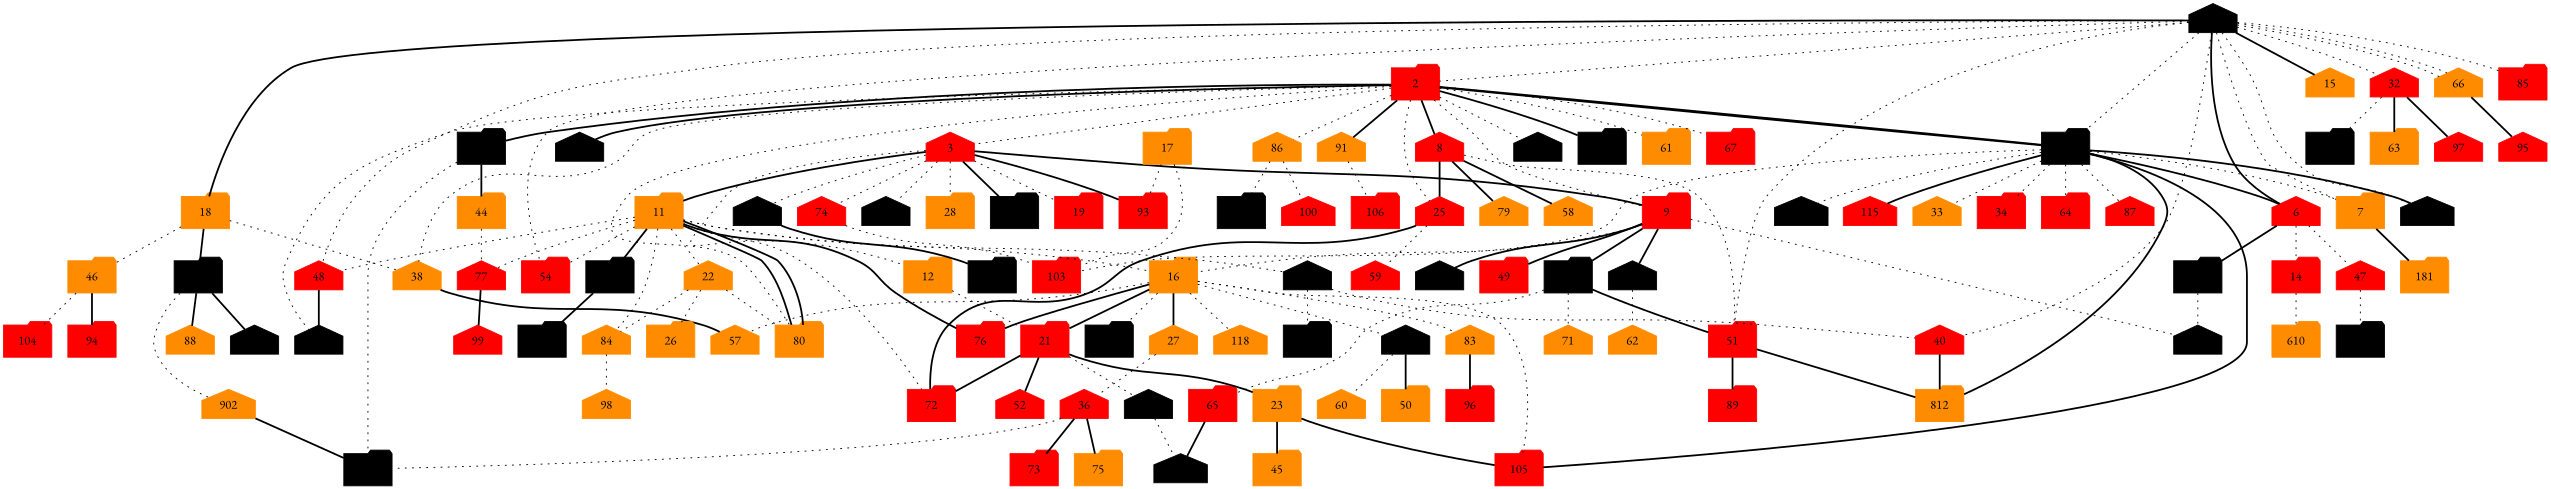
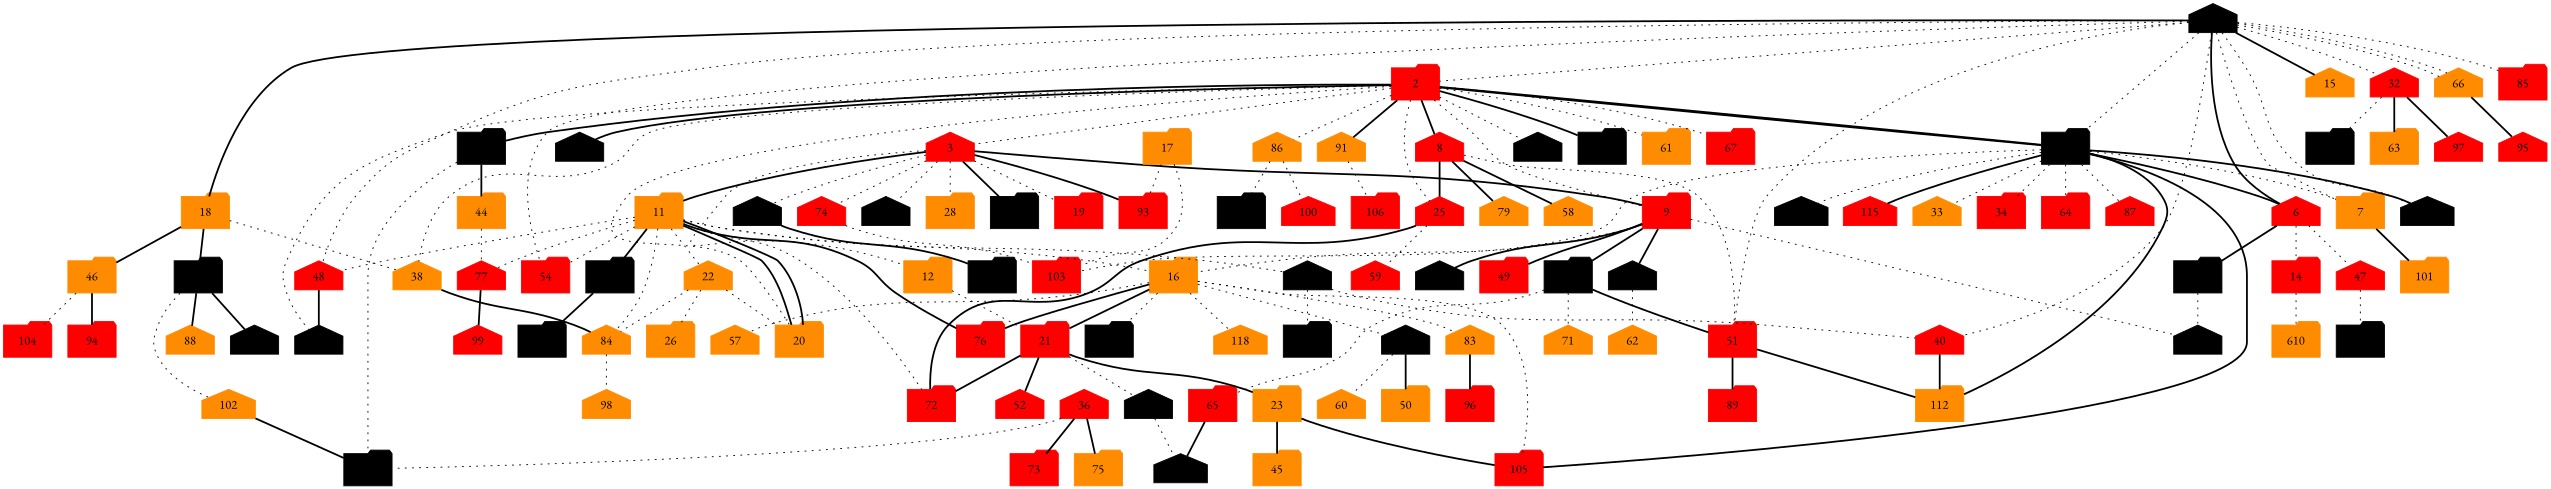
edge "18" -- "46": style dotted -> bold
node "181": label "181" -> "101"
edge "38" -- "57": now "38" -- "84"
node "80": label "80" -> "20"
node "27": removed
node "902": label "902" -> "102"
node "812": label "812" -> "112"
